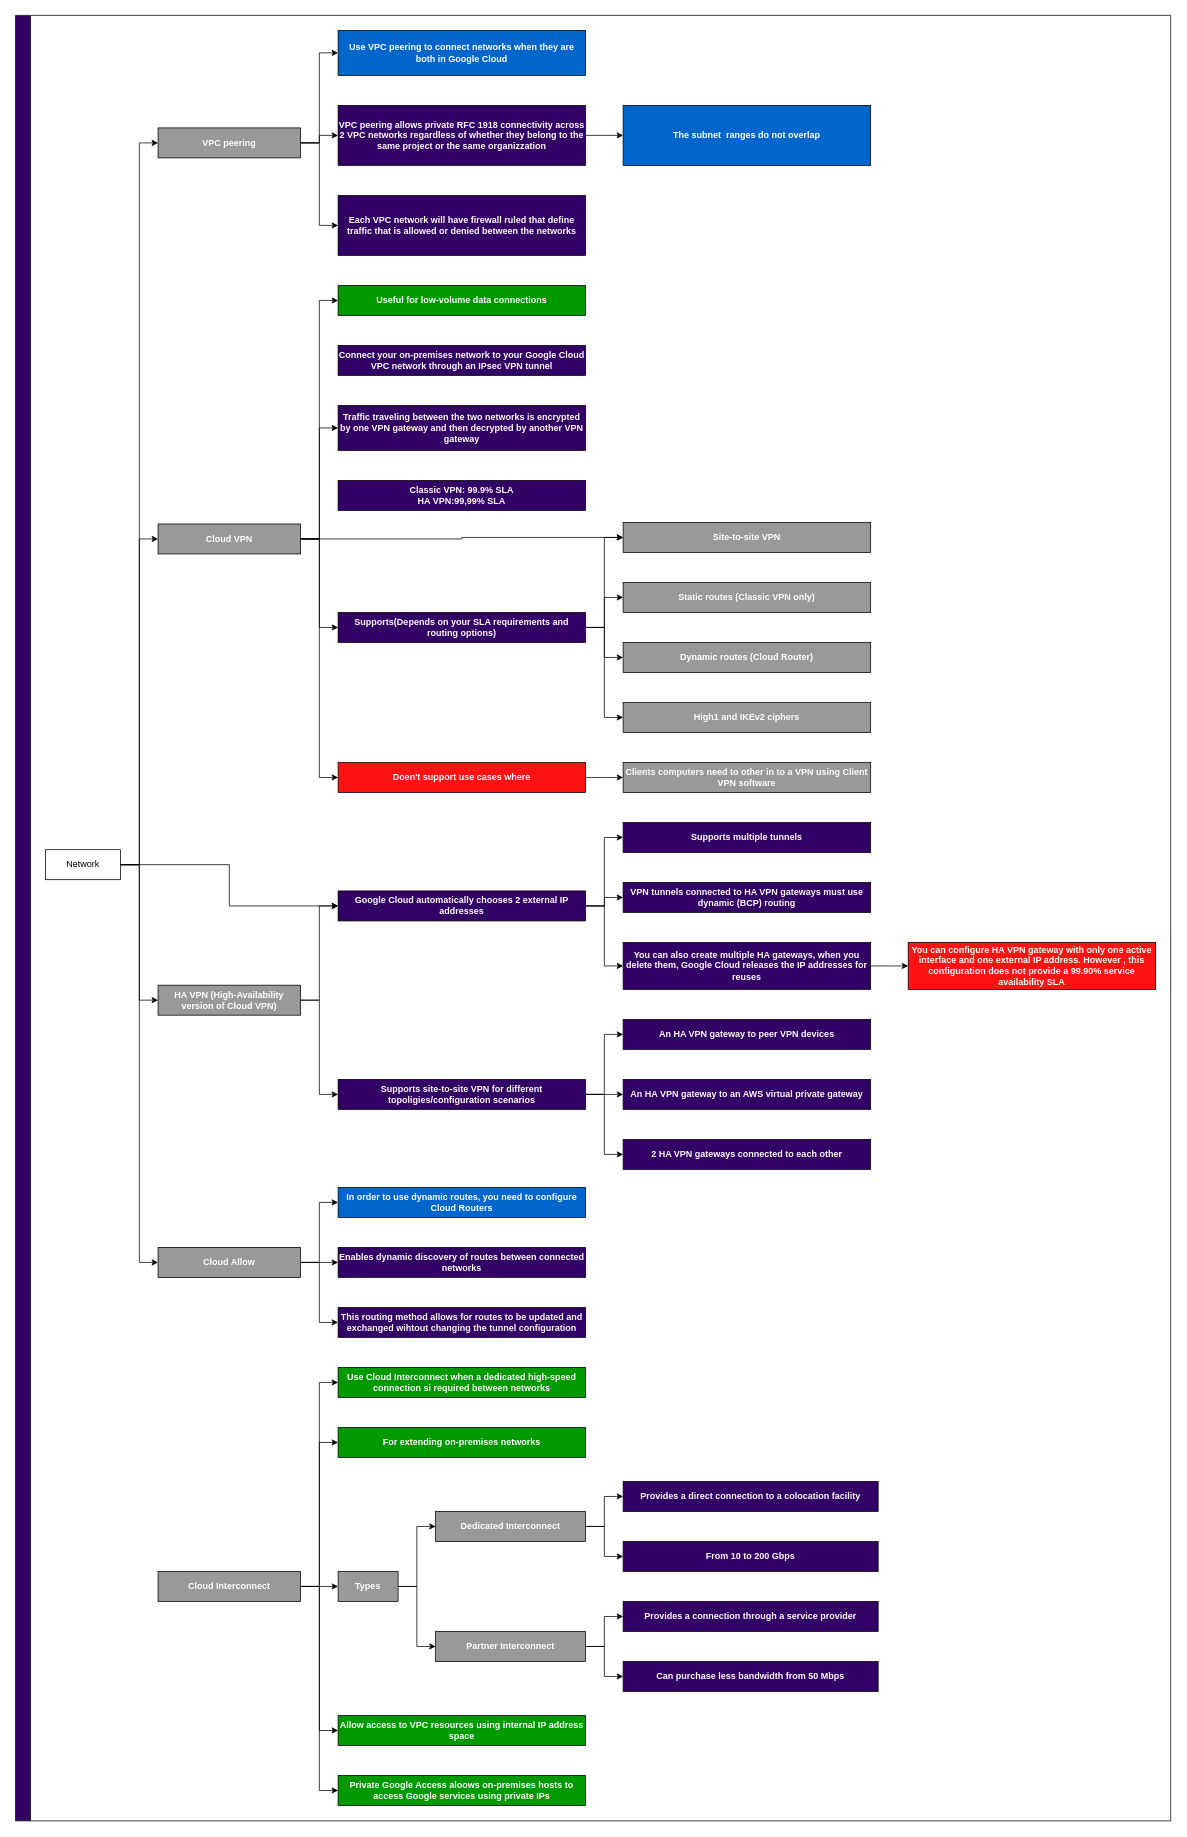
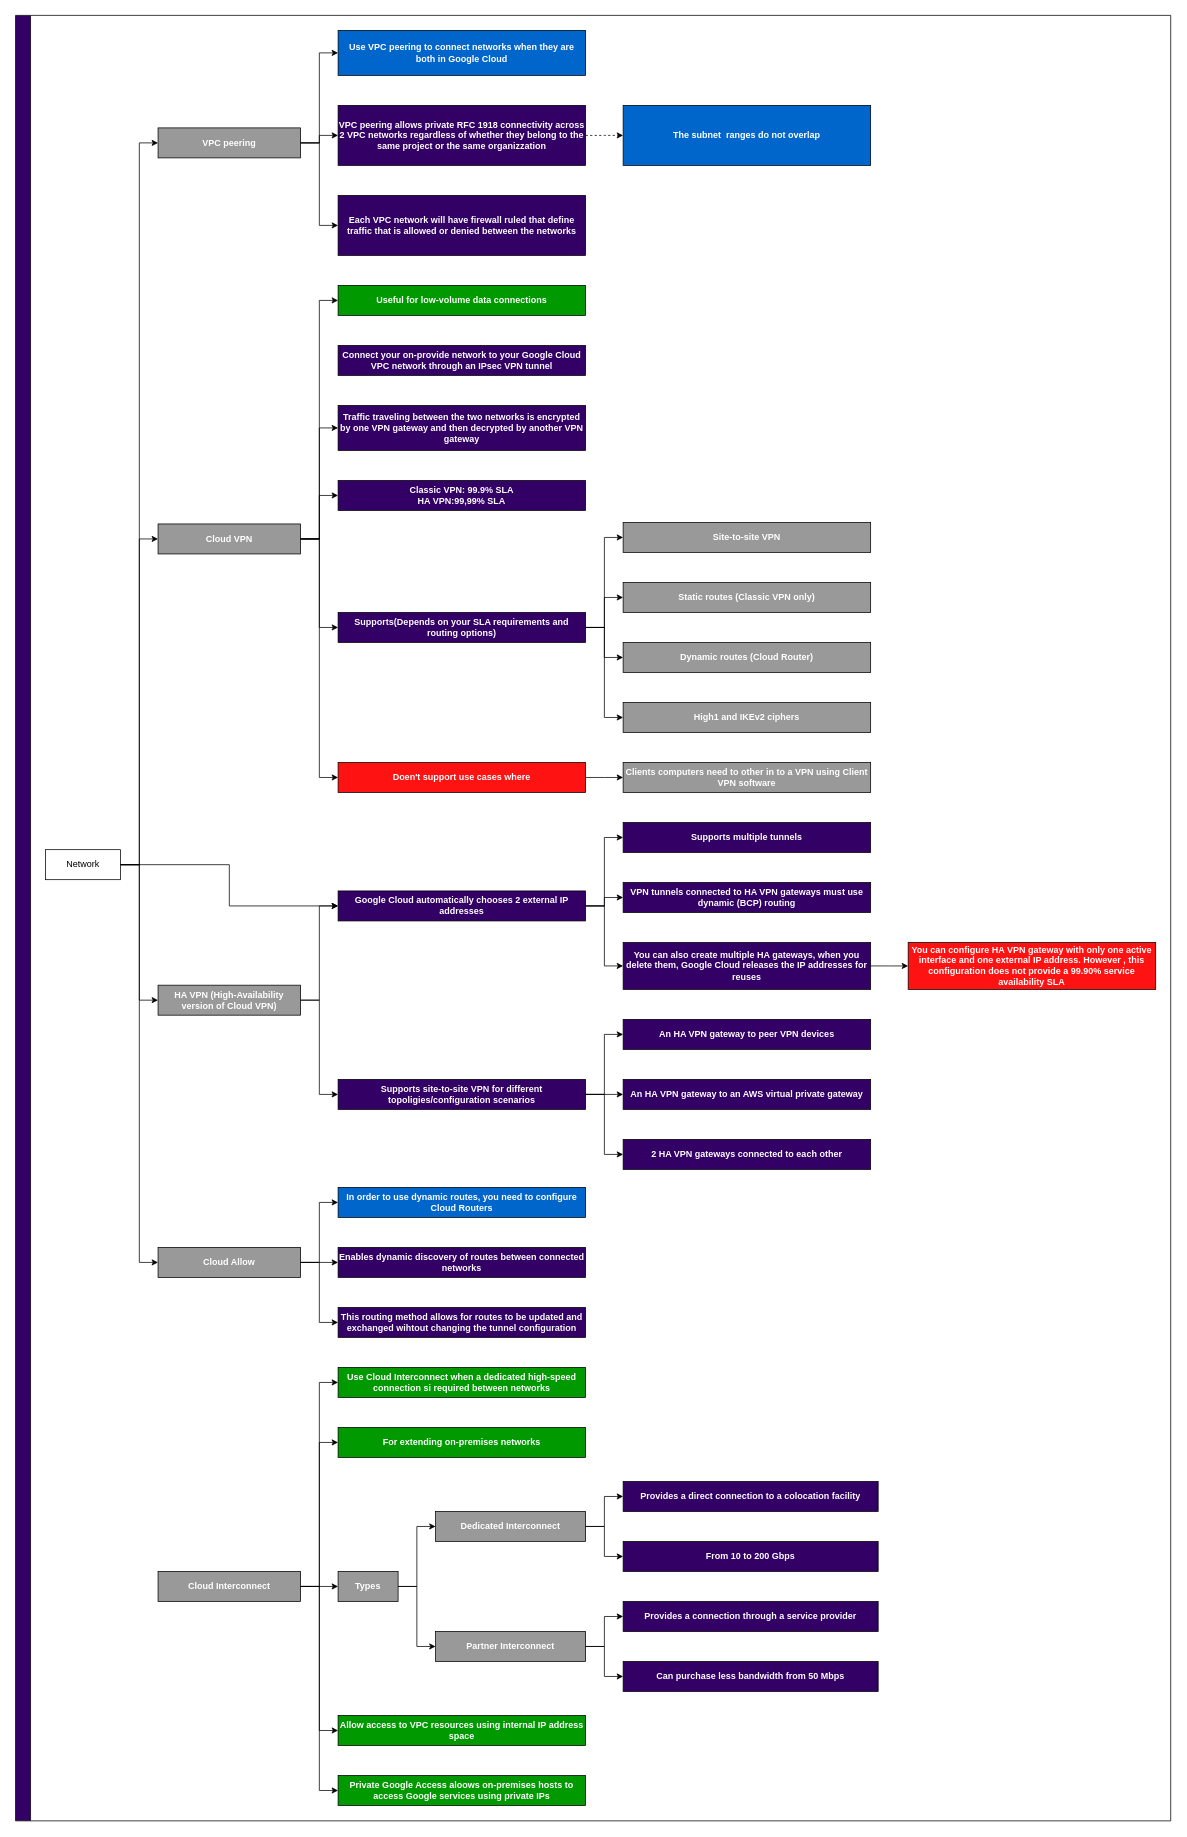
edge "VPC peering allows private RFC 1918 connectivity across 2 VPC networks regardless of whether they belong to the same project or the same organizzation" -> "The subnet ranges do not overlap": style solid -> dashed
node "Connect your on-premises network to your Google Cloud VPC network through an IPsec VPN tunnel": label "Connect your on-premises network to your Google Cloud VPC network through an IPsec VPN tunnel" -> "Connect your on-provide network to your Google Cloud VPC network through an IPsec VPN tunnel"
edge "Cloud VPN" -> "Site-to-site VPN": now "Cloud VPN" -> "Classic VPN: 99.9% SLA HA VPN:99,99% SLA"
